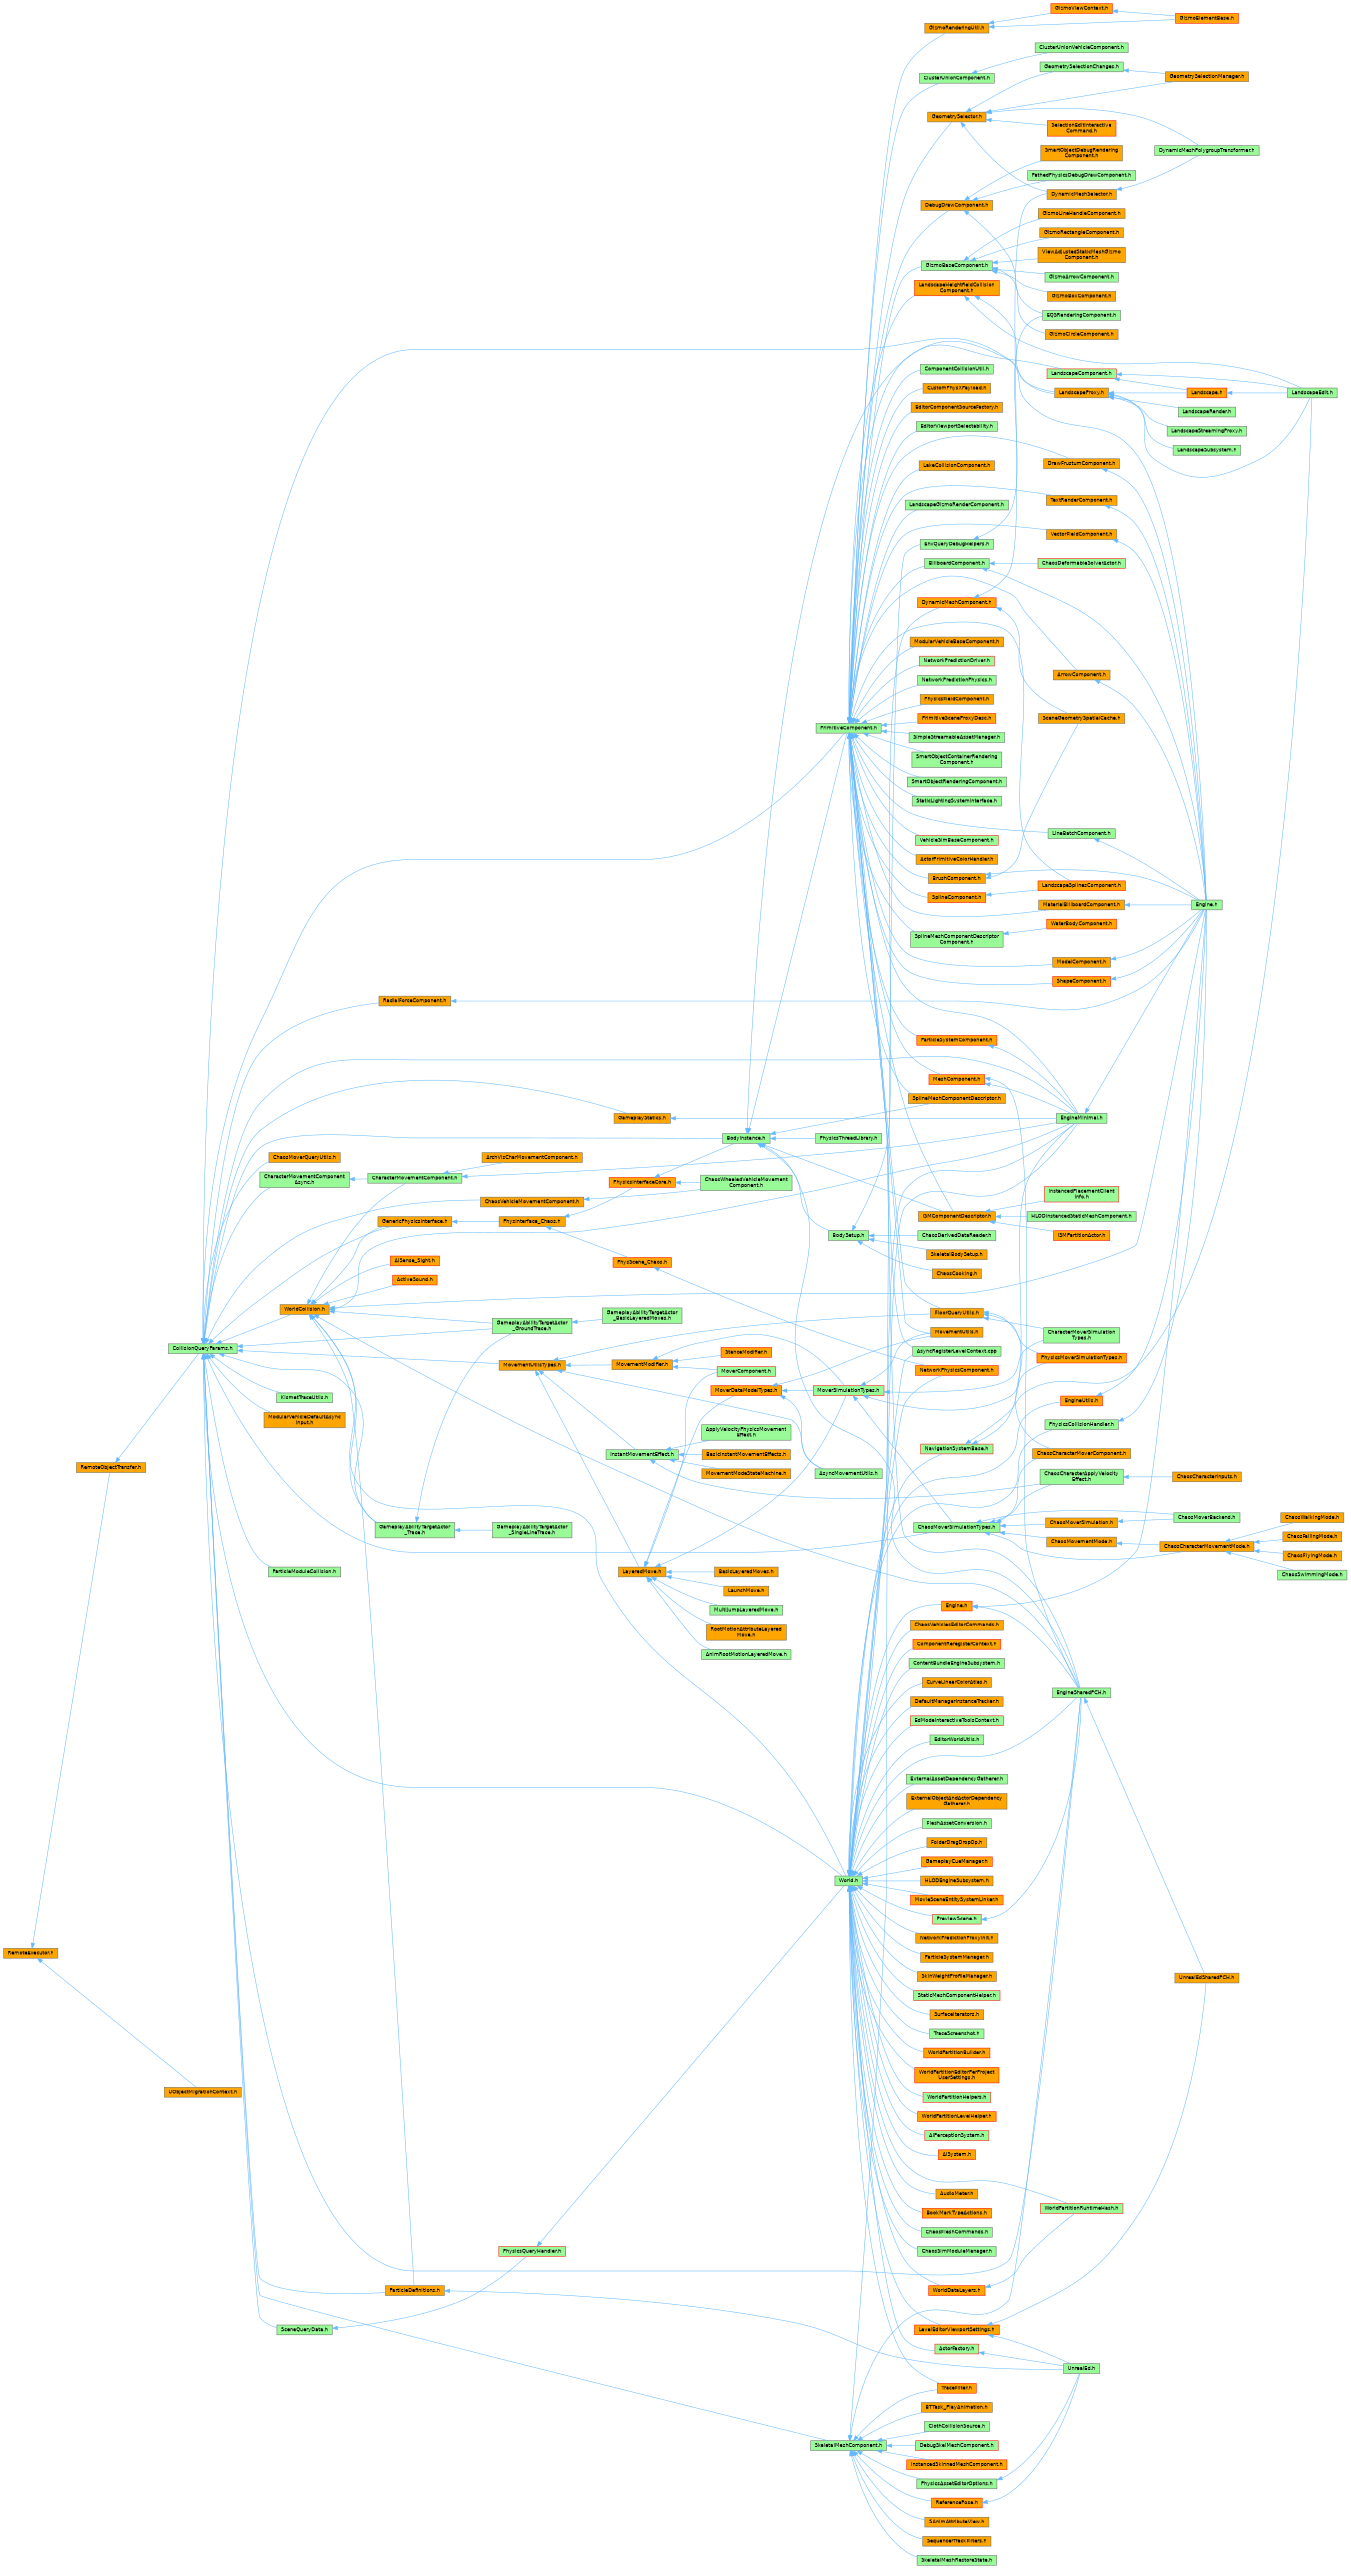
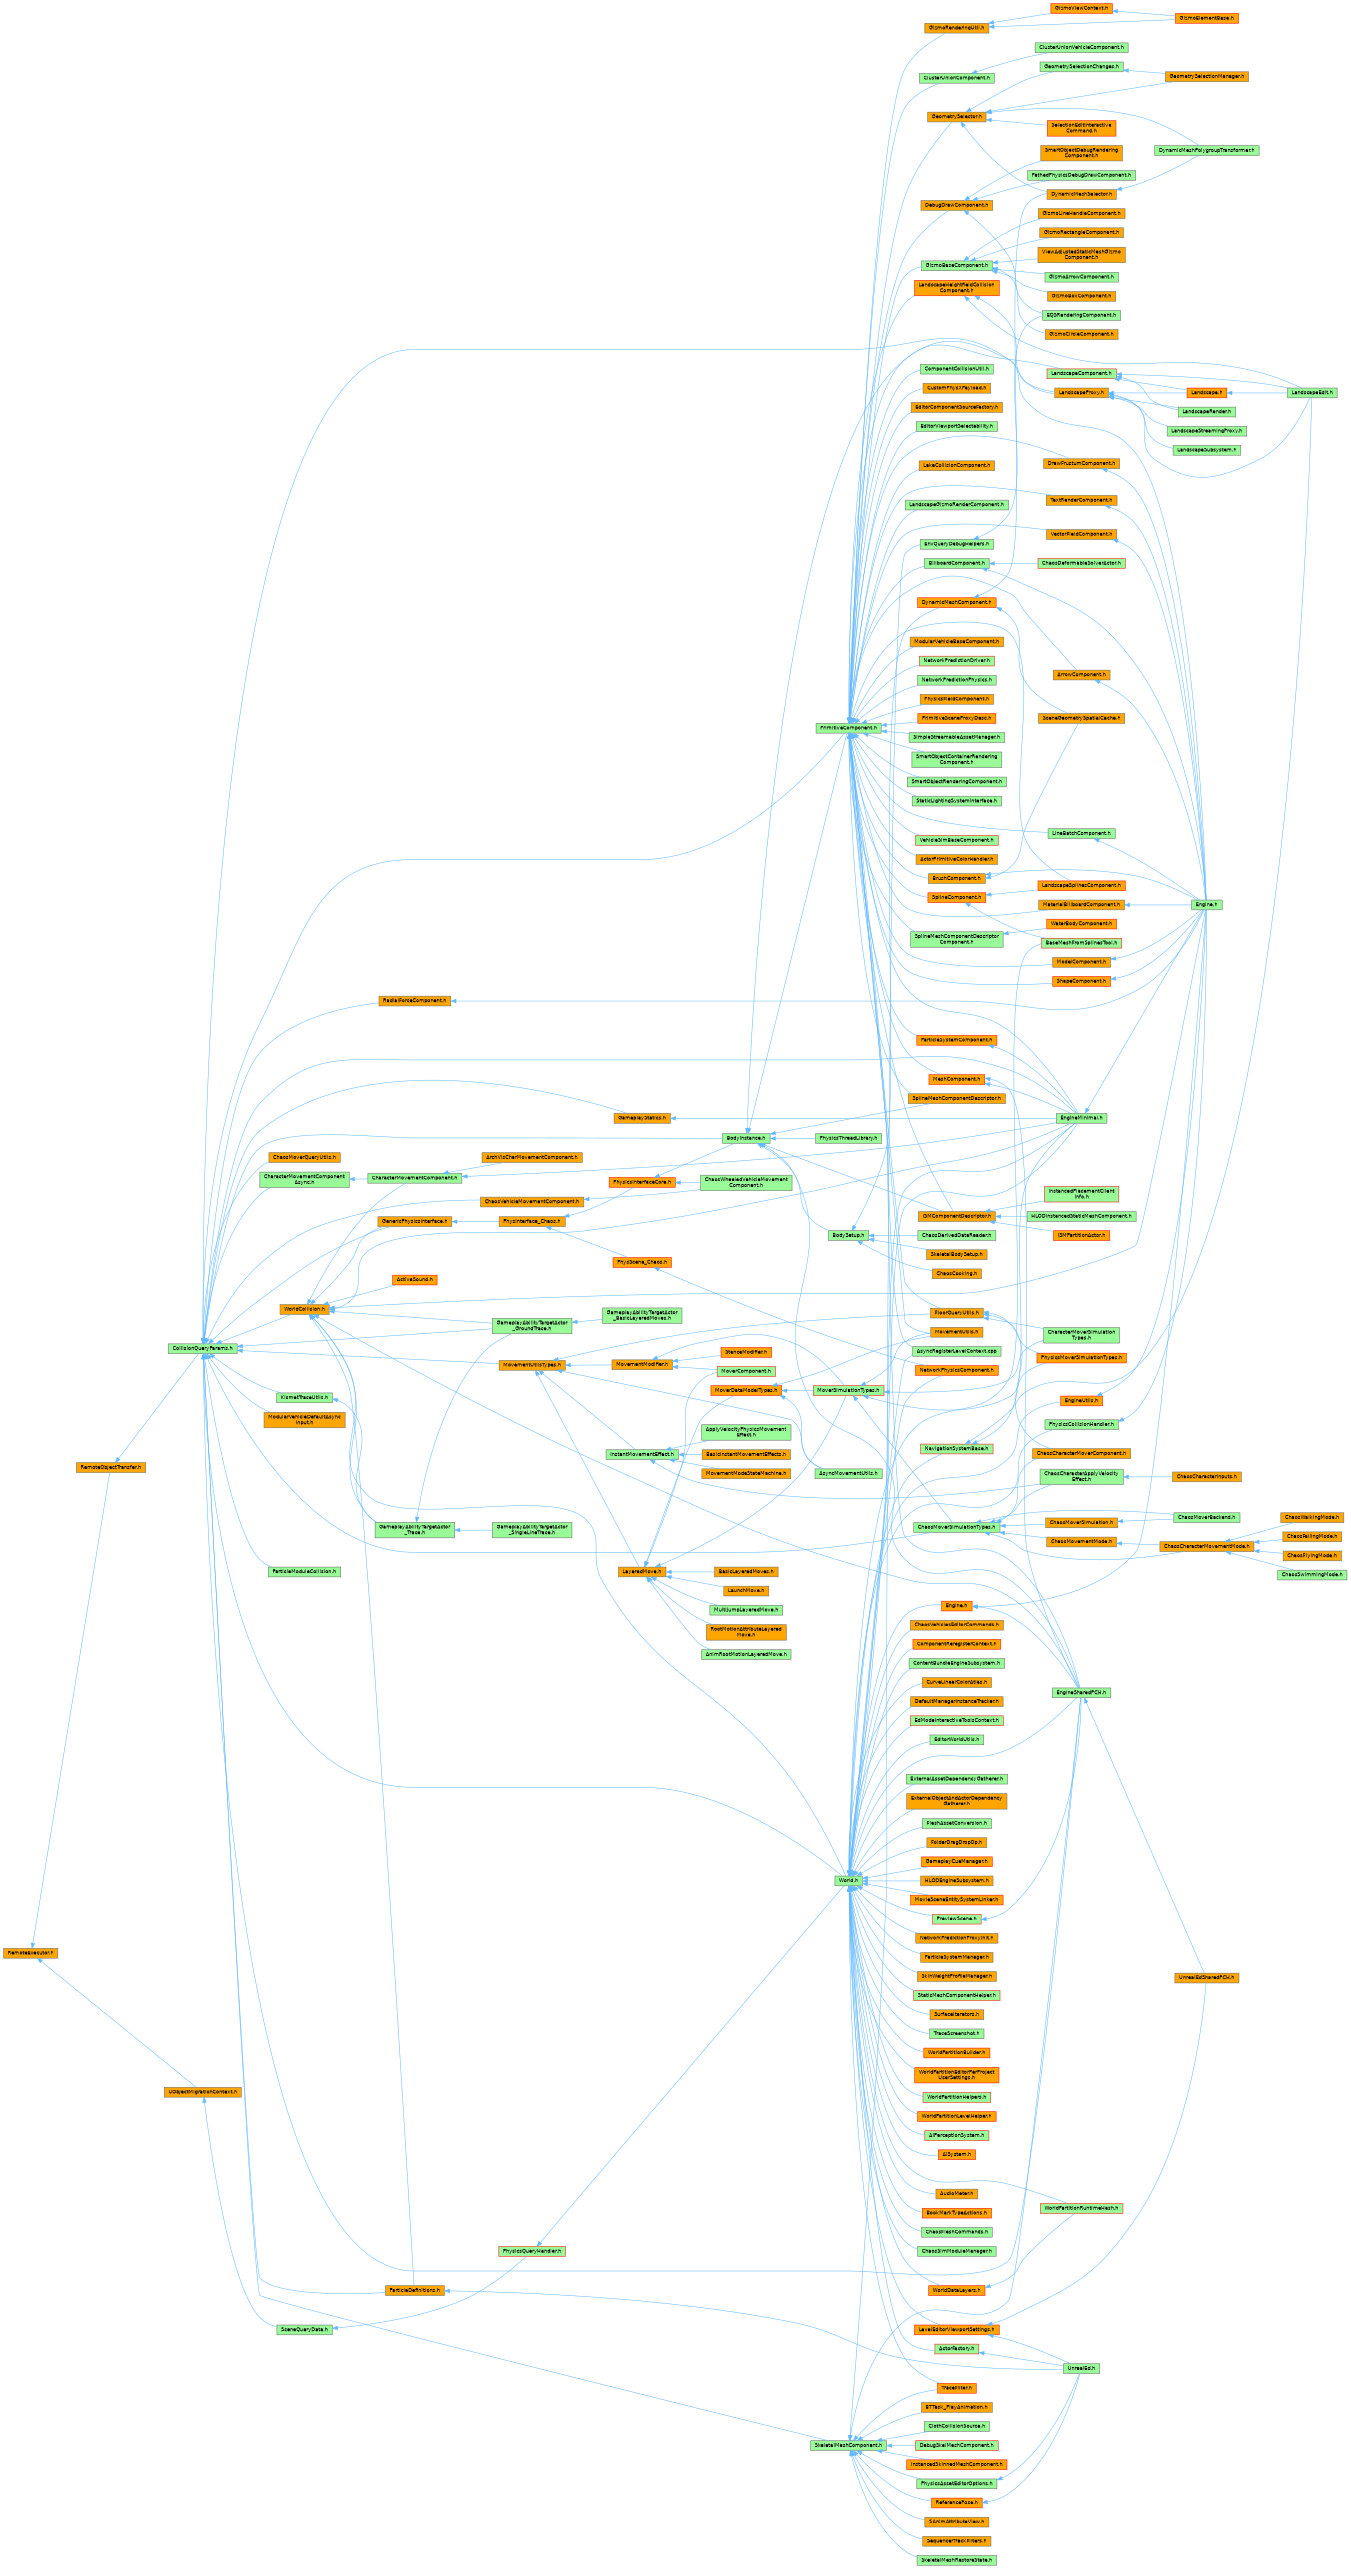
edge "LandscapeRender.h" -> "LandscapeComponent.h": added
node "BaseMeshFromSplinesTool.h": added
node "AISense_Sight.h": removed
edge "GameplayAbilityTargetActor _Trace.h" -> "CollisionQueryParams.h": now "GameplayAbilityTargetActor _Trace.h" -> "KismetTraceUtils.h"
edge "SceneQueryData.h" -> "CollisionQueryParams.h": now "SceneQueryData.h" -> "UObjectMigrationContext.h"
